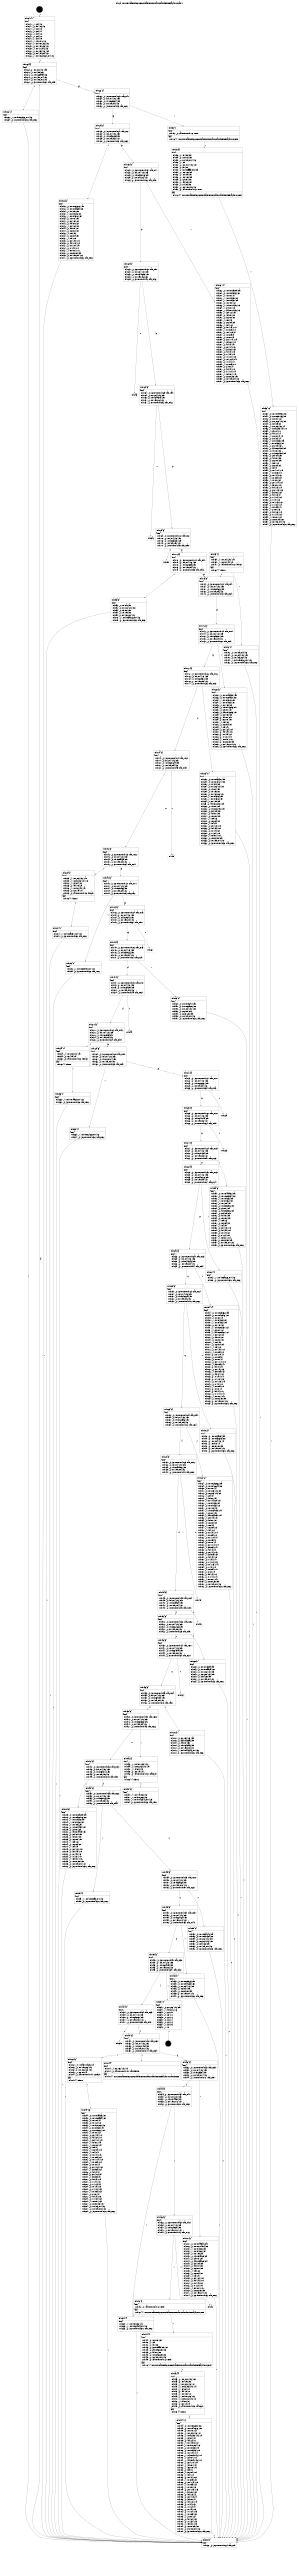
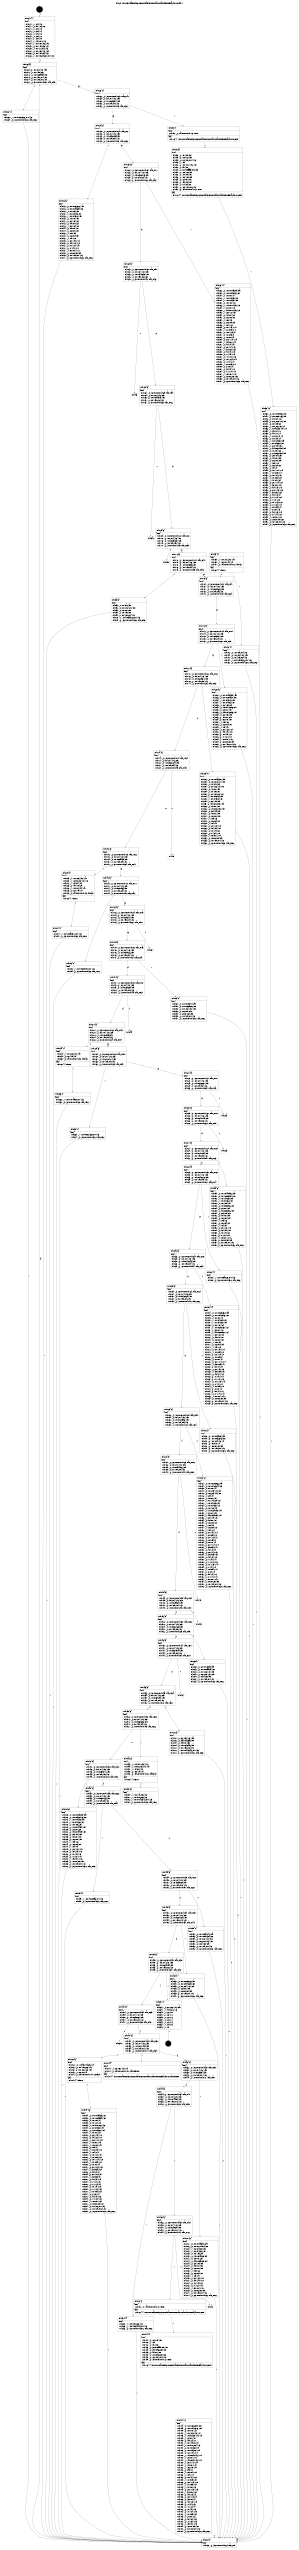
node "0x401da3 [49]": removed
